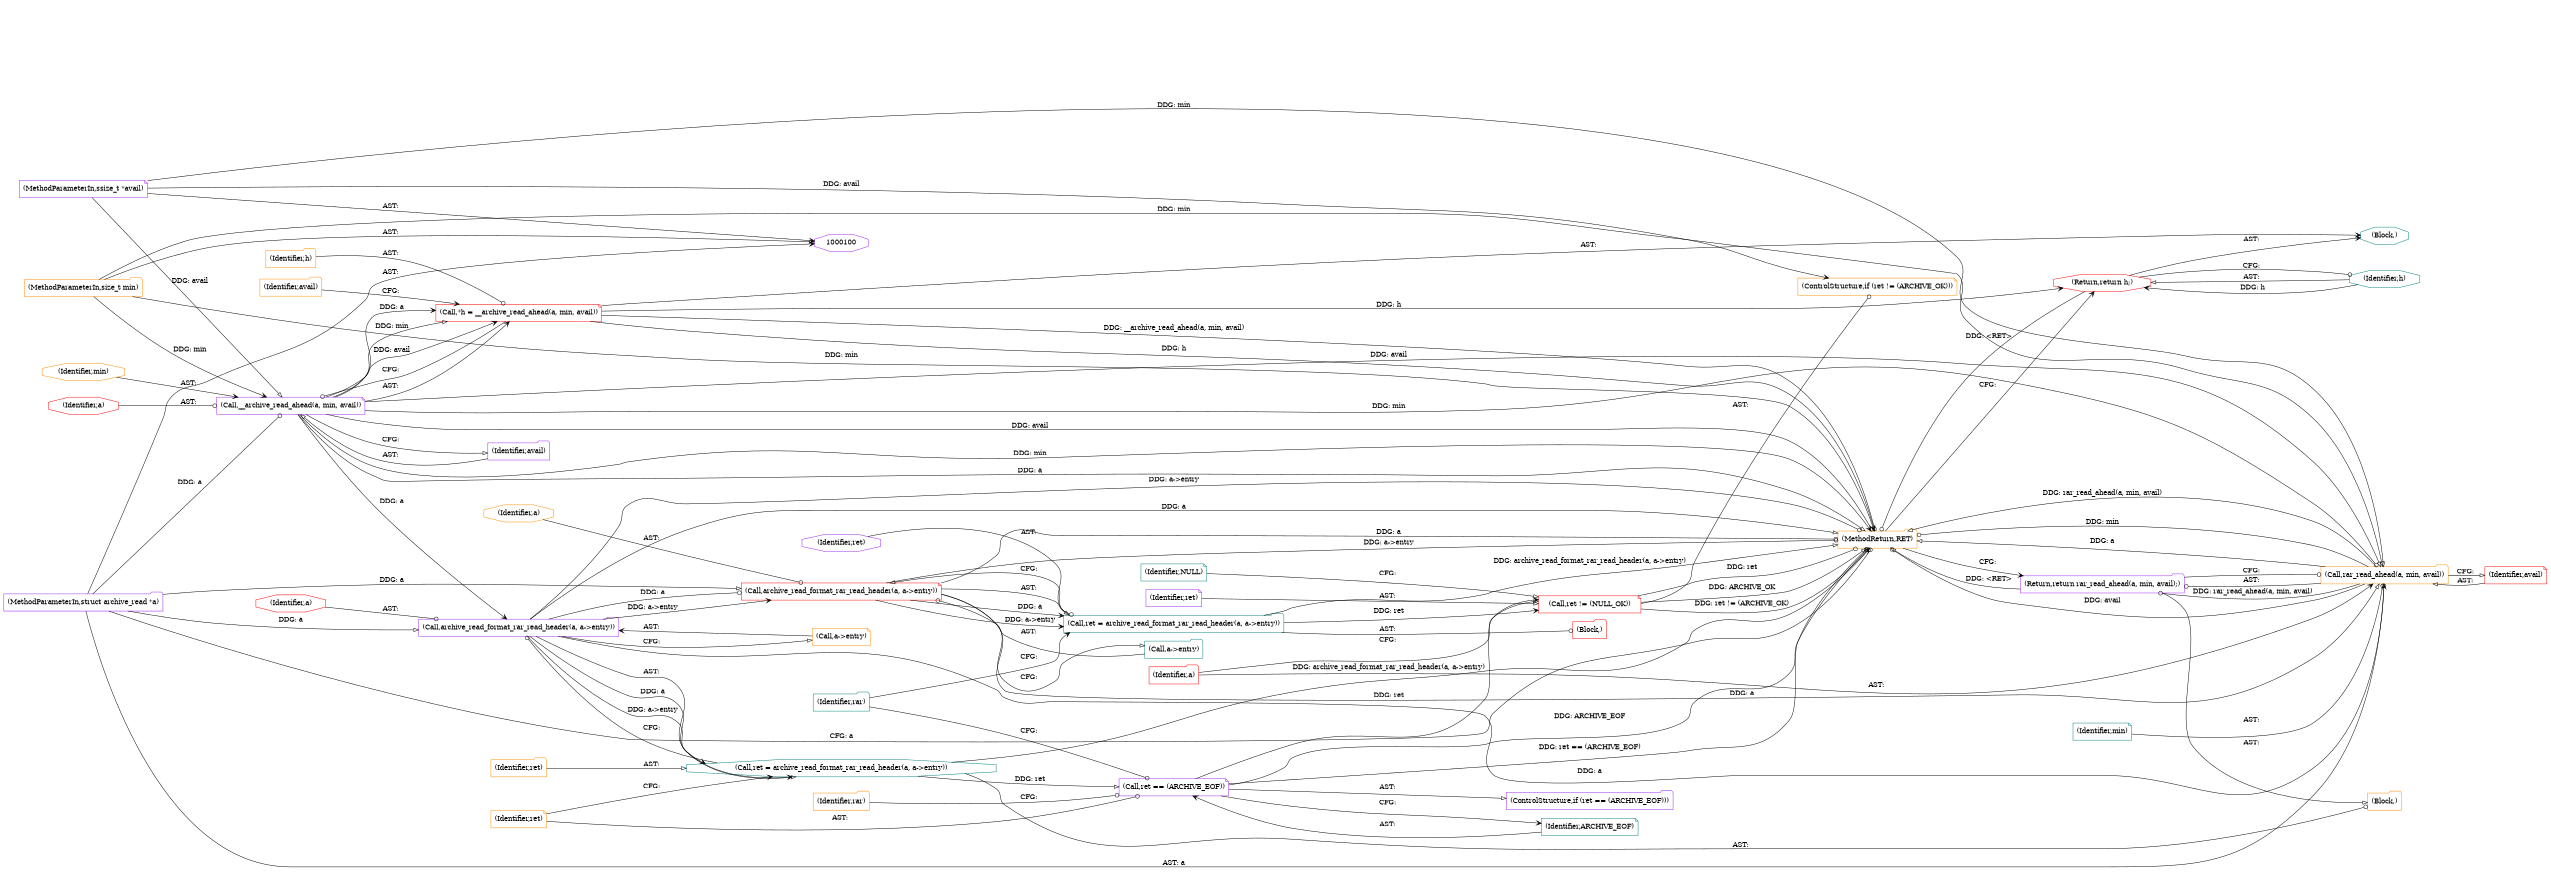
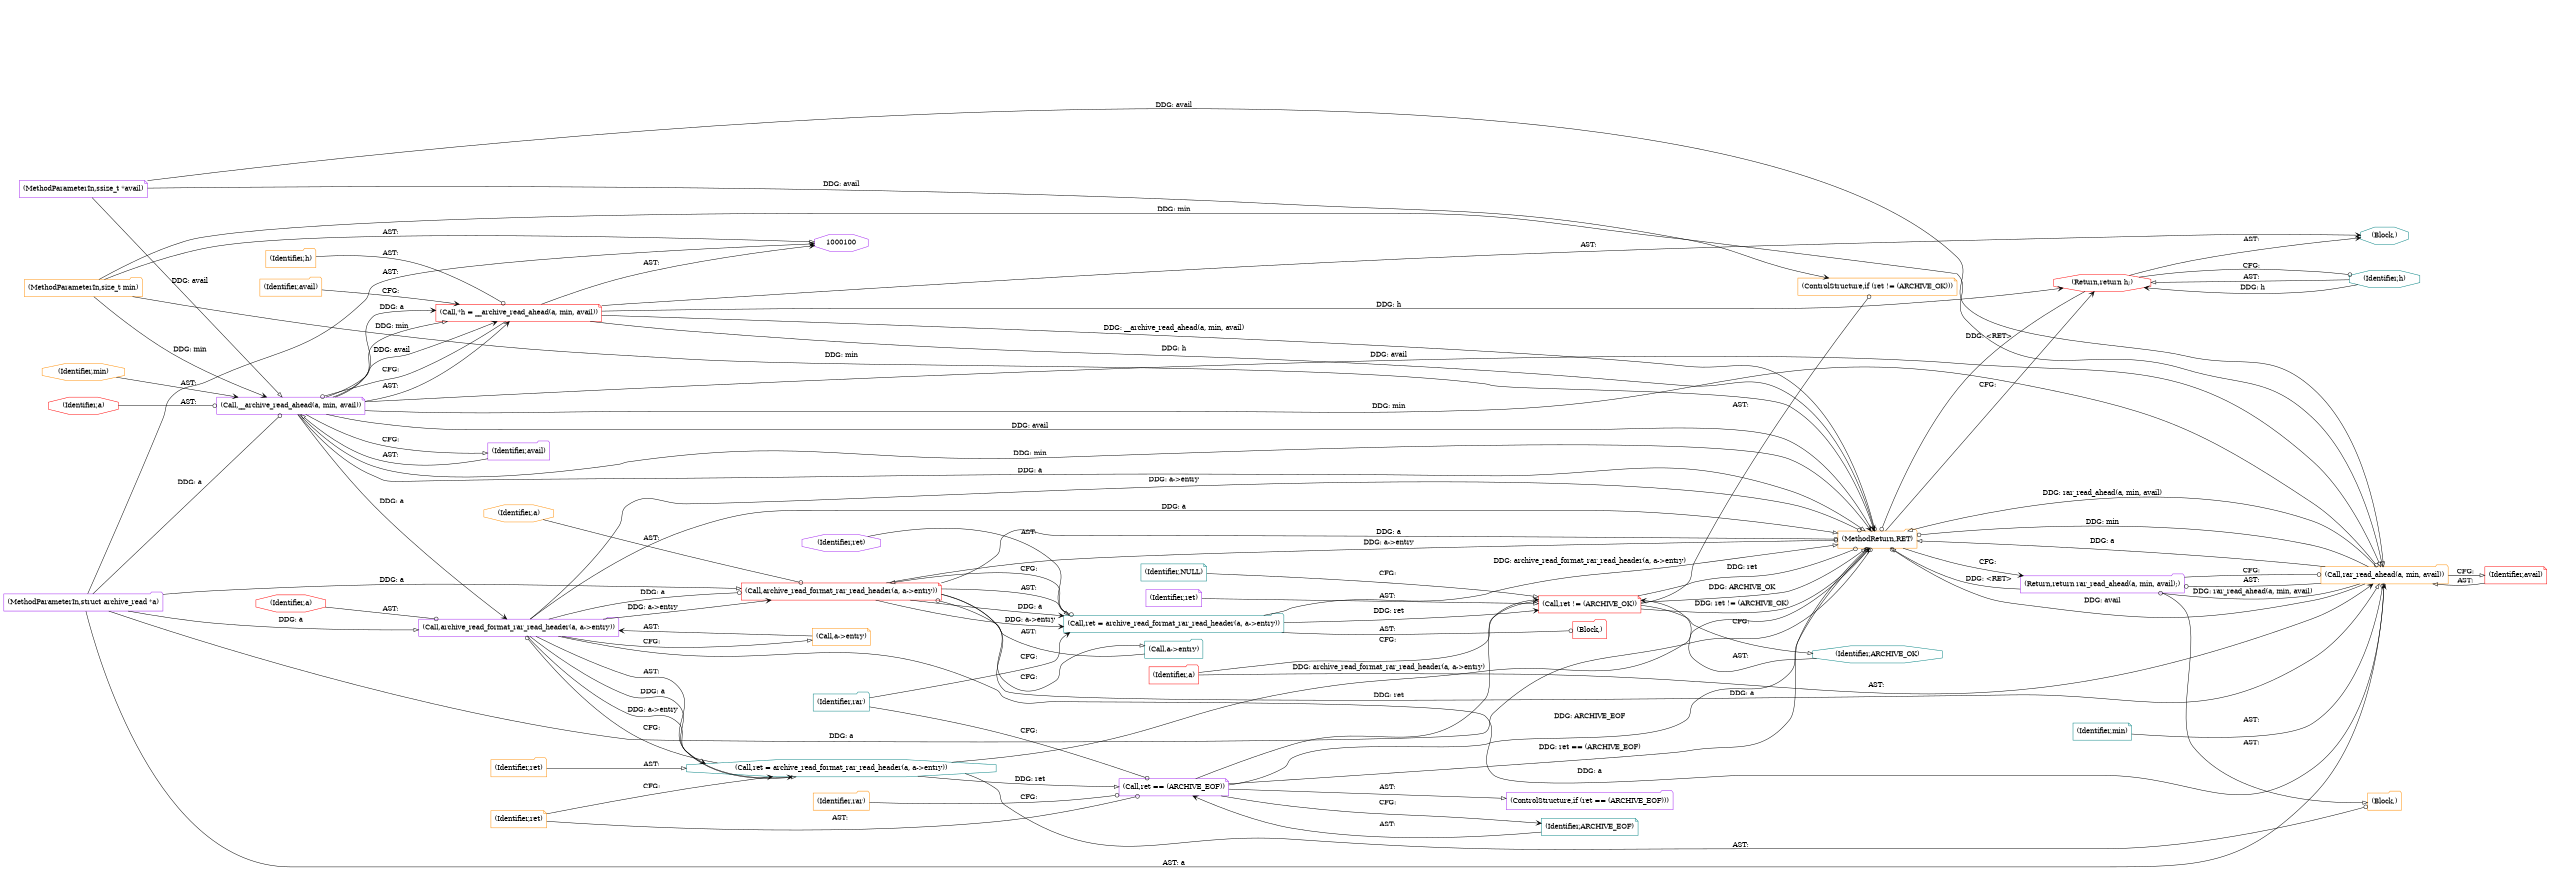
edge "(MethodParameterIn,ssize_t *avail)" -> "(Call,rar_read_ahead(a, min, avail))": label "DDG: min" -> "DDG: avail"
edge "(MethodParameterIn,ssize_t *avail)" -> "1000100": now "(Call,*h = __archive_read_ahead(a, min, avail))" -> "1000100"
node "(Call,ret != (NULL_OK))": label "(Call,ret != (NULL_OK))" -> "(Call,ret != (ARCHIVE_OK))"
node "(Identifier,ARCHIVE_OK)": added
edge "(MethodParameterIn,struct archive_read *a)" -> "(MethodReturn,RET)": label "CFG: a" -> "DDG: a"
